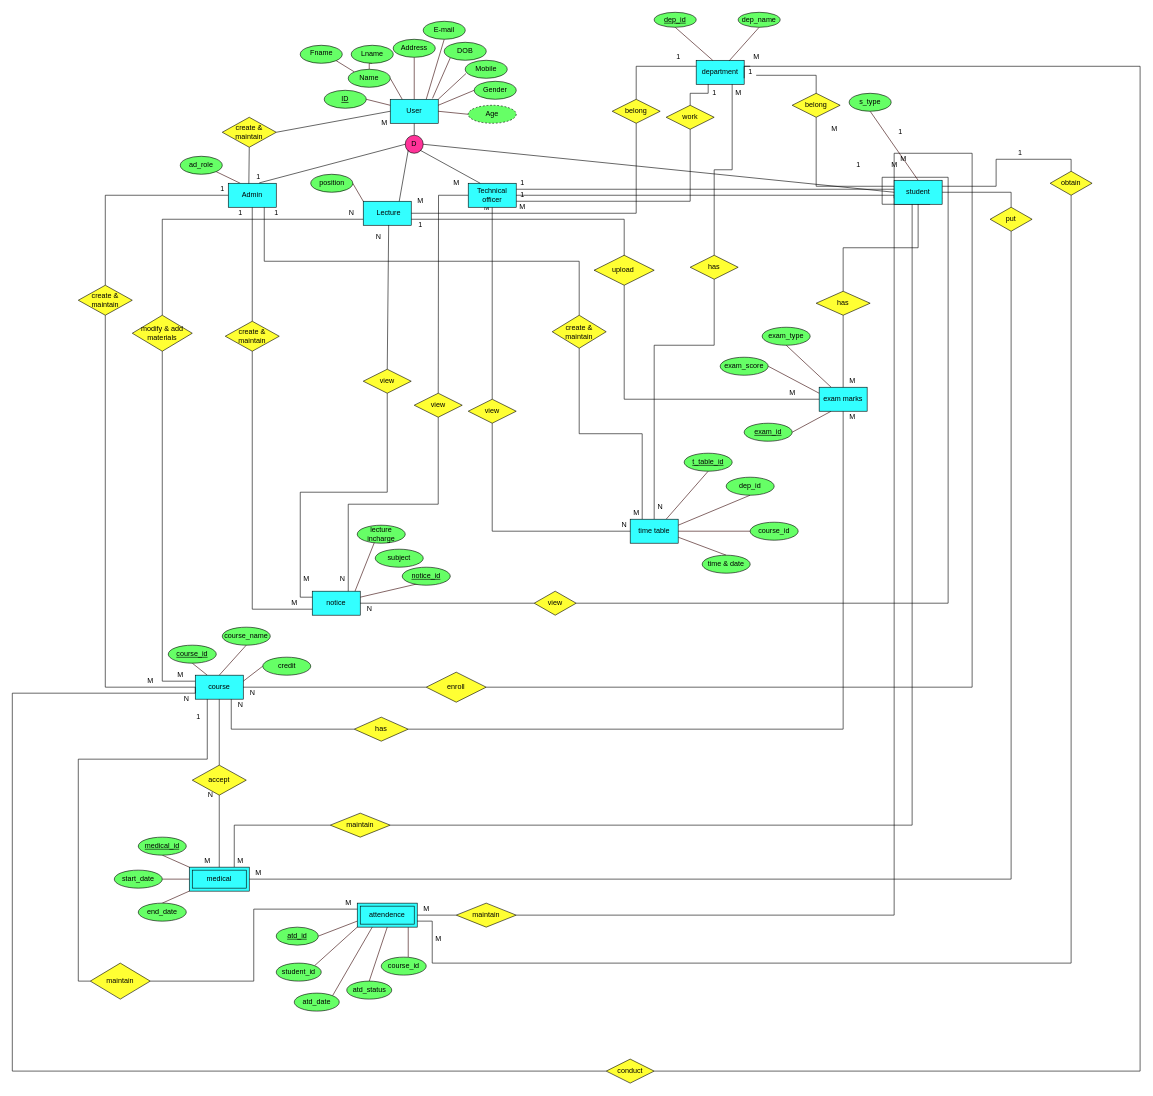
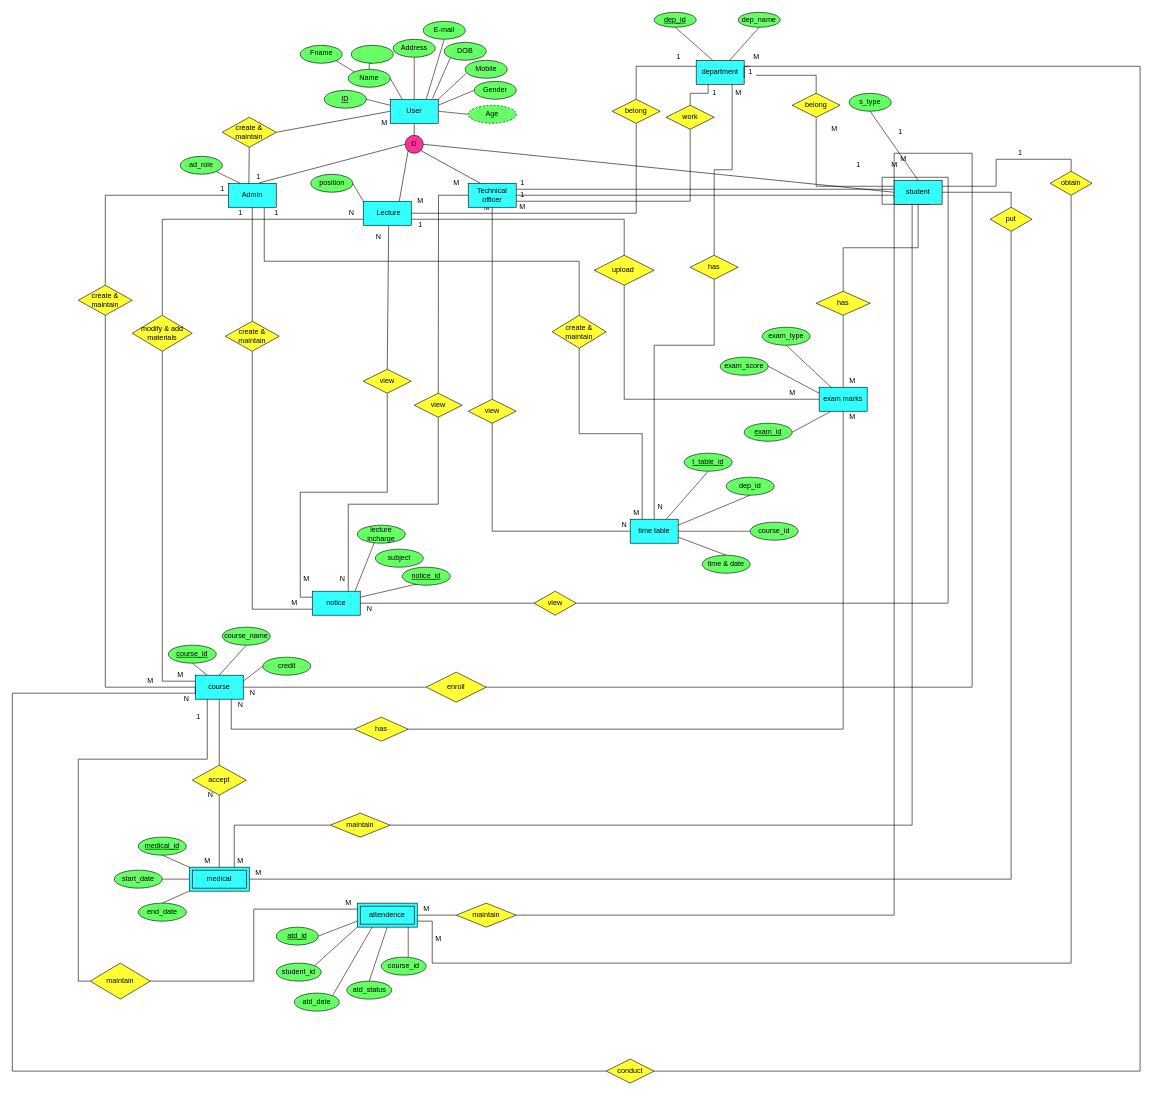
node "Lname": removed
